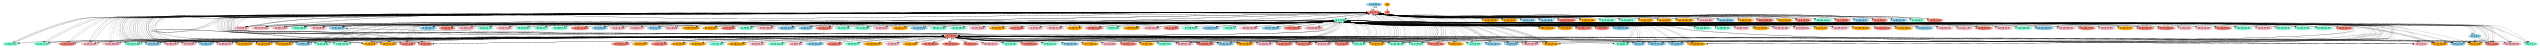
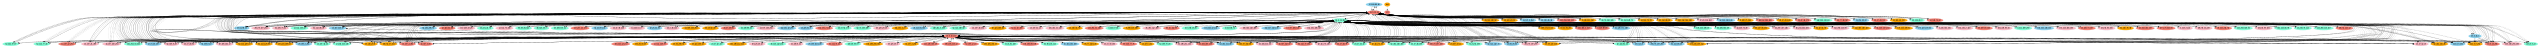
node "20.191.46.211": fillcolor skyblue -> orange
node "20.54.89.15": fillcolor lightpink -> skyblue
node "205.185.216.10": fillcolor lightpink -> orange
